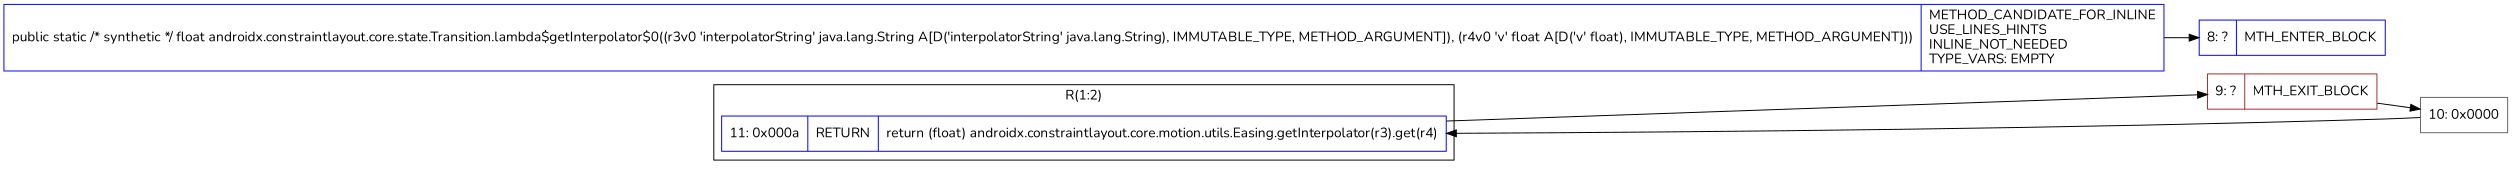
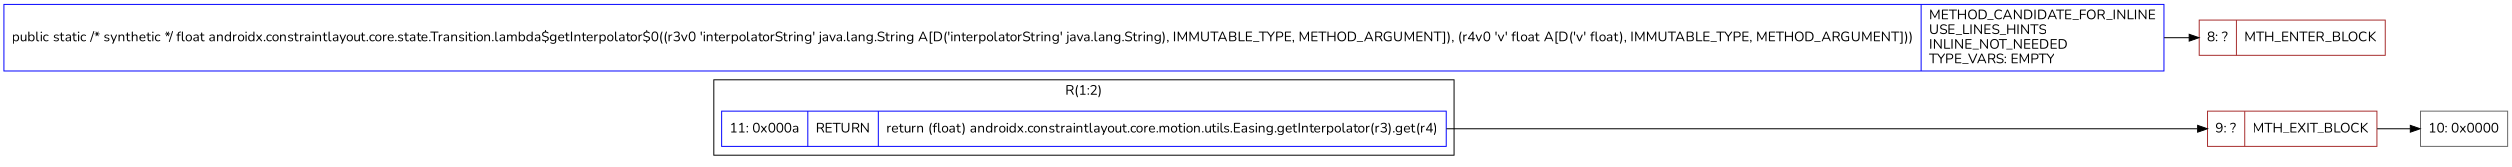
node "8: ?": color blue -> brown
edge "10: 0x0000" -> "11: 0x000a": removed
